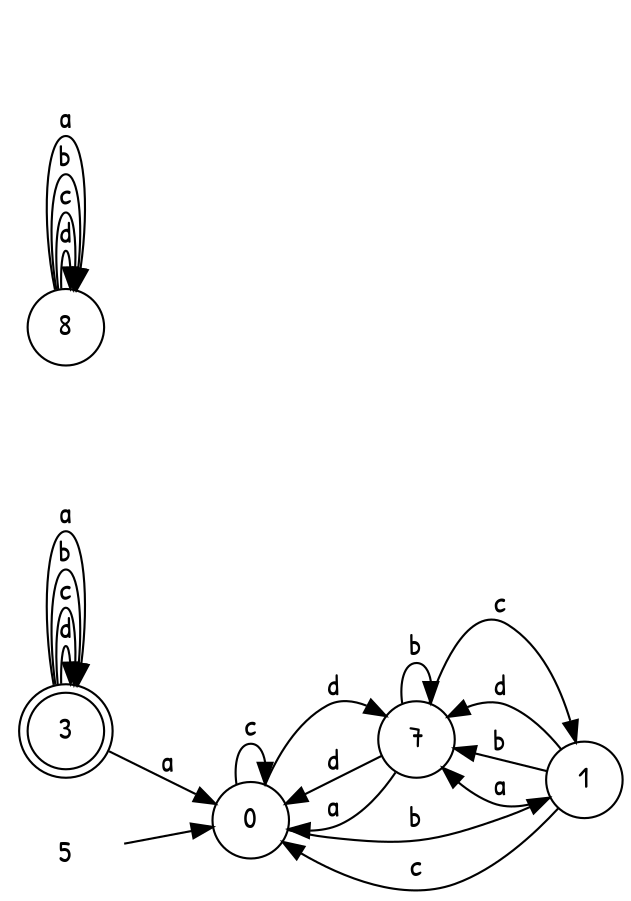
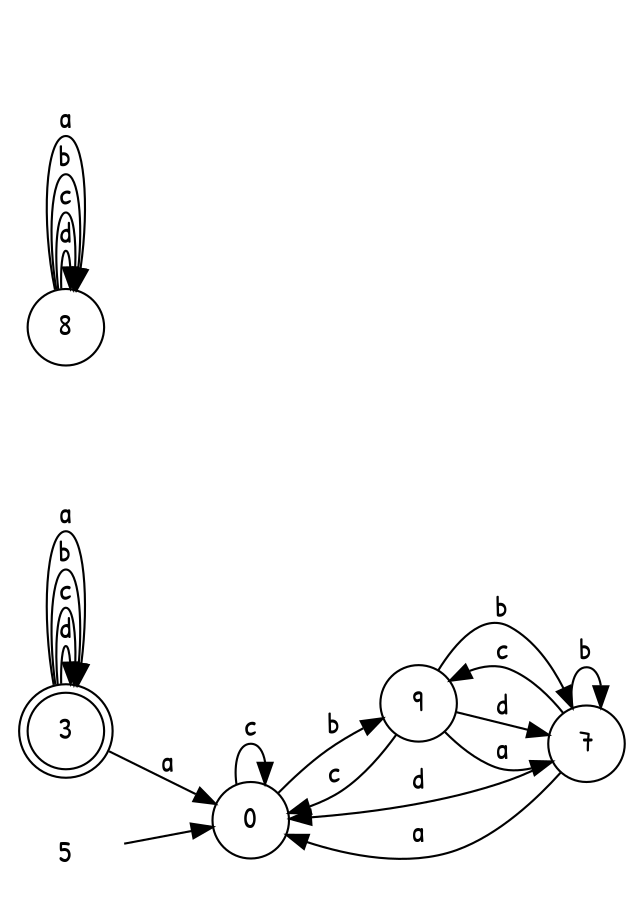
edge "0" -> "7": removed, label "d"
node "1": label "1" -> "9"
